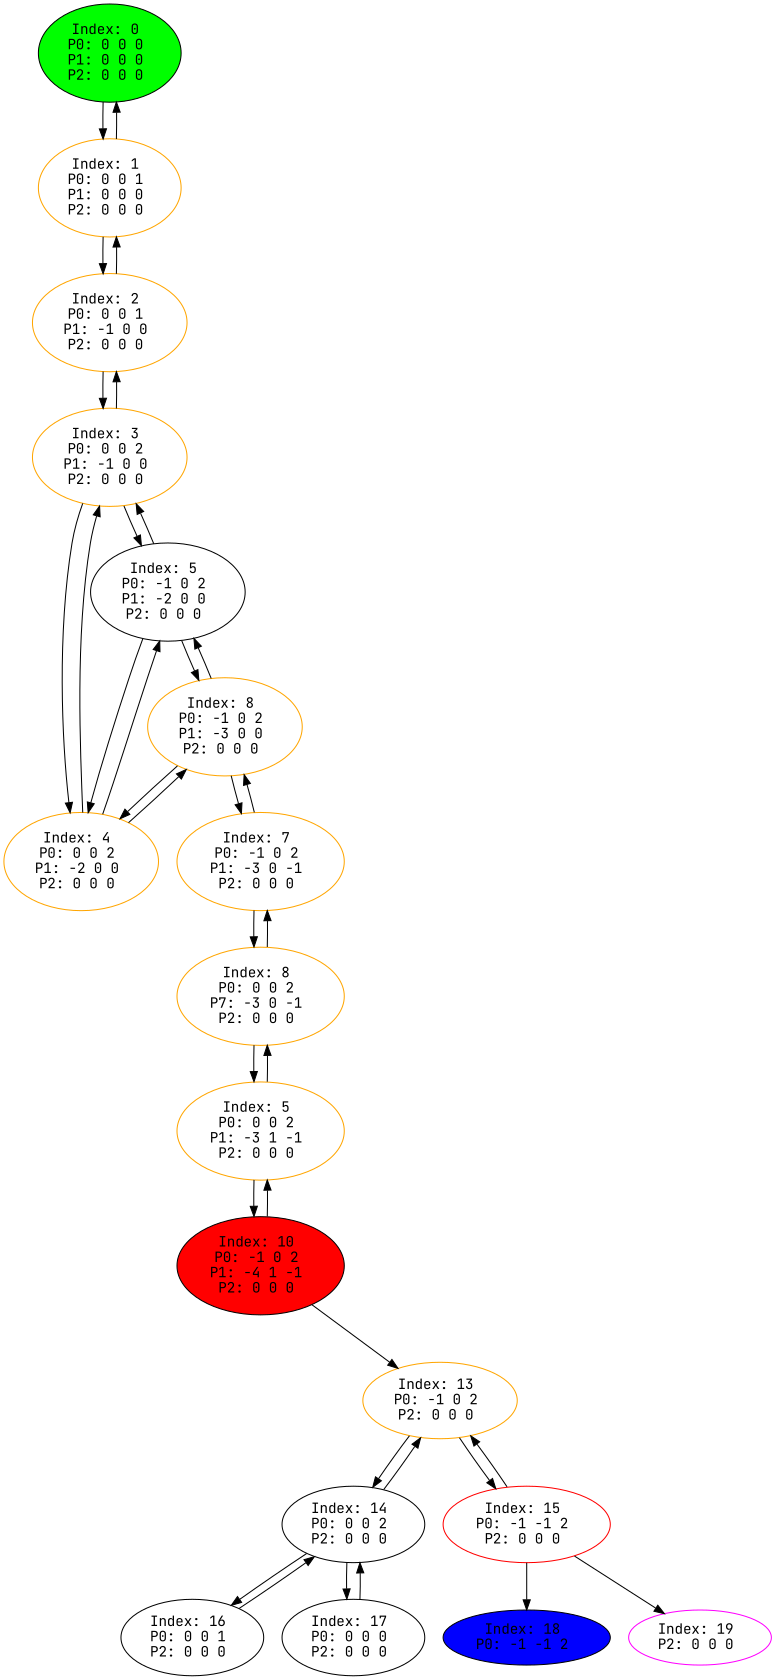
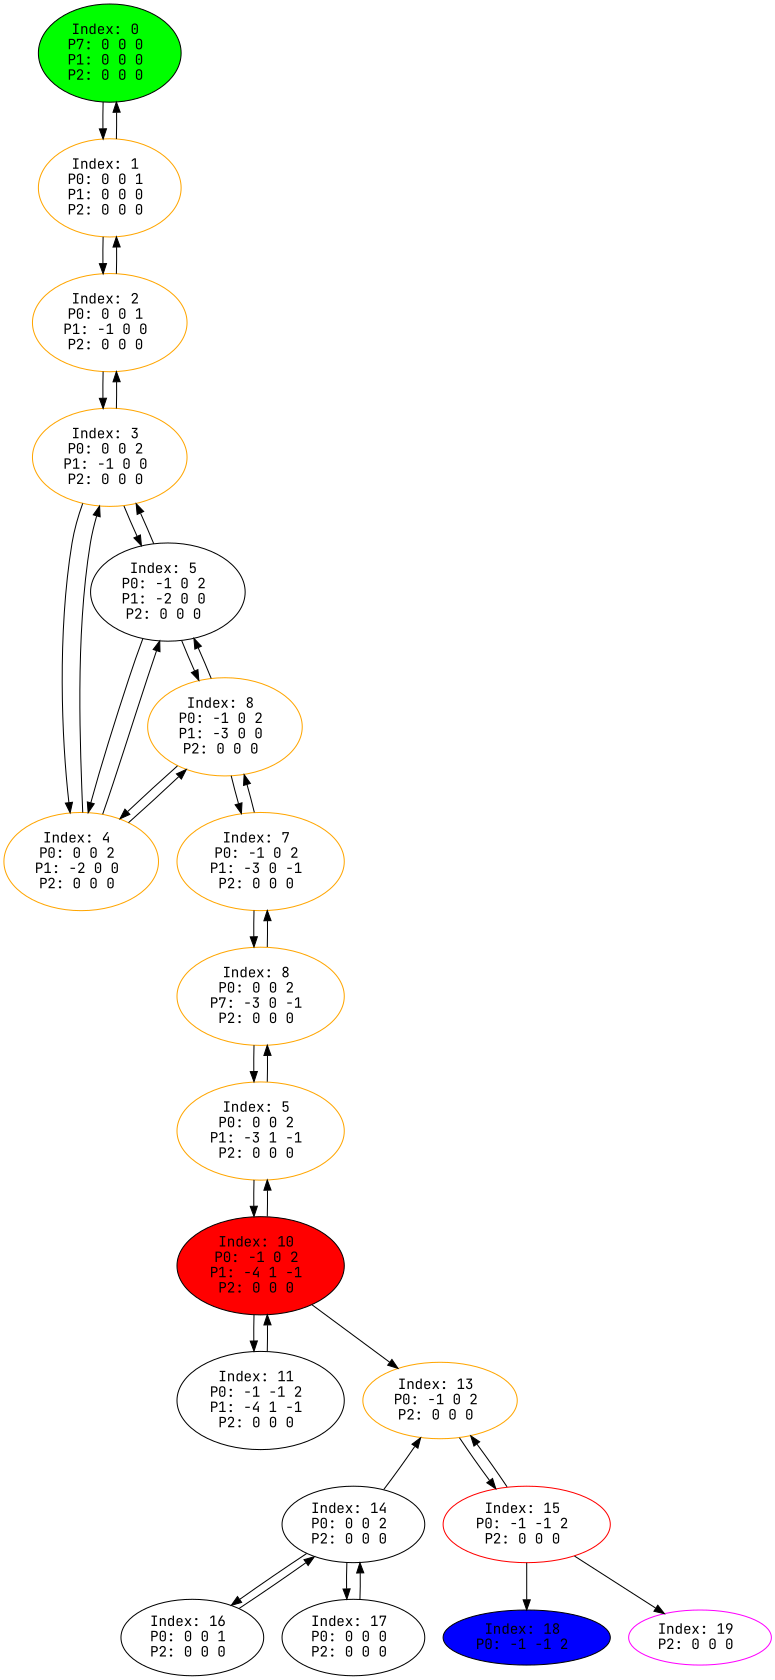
node "Index: 0 P0: 0 0 0 P1: 0 0 0 P2: 0 0 0": label "Index: 0 P0: 0 0 0 P1: 0 0 0 P2: 0 0 0" -> "Index: 0 P7: 0 0 0 P1: 0 0 0 P2: 0 0 0"
node "Index: 11 P0: -1 -1 2 P1: -4 1 -1 P2: 0 0 0": added
edge "Index: 13 P0: -1 0 2 P2: 0 0 0" -> "Index: 14 P0: 0 0 2 P2: 0 0 0": removed
